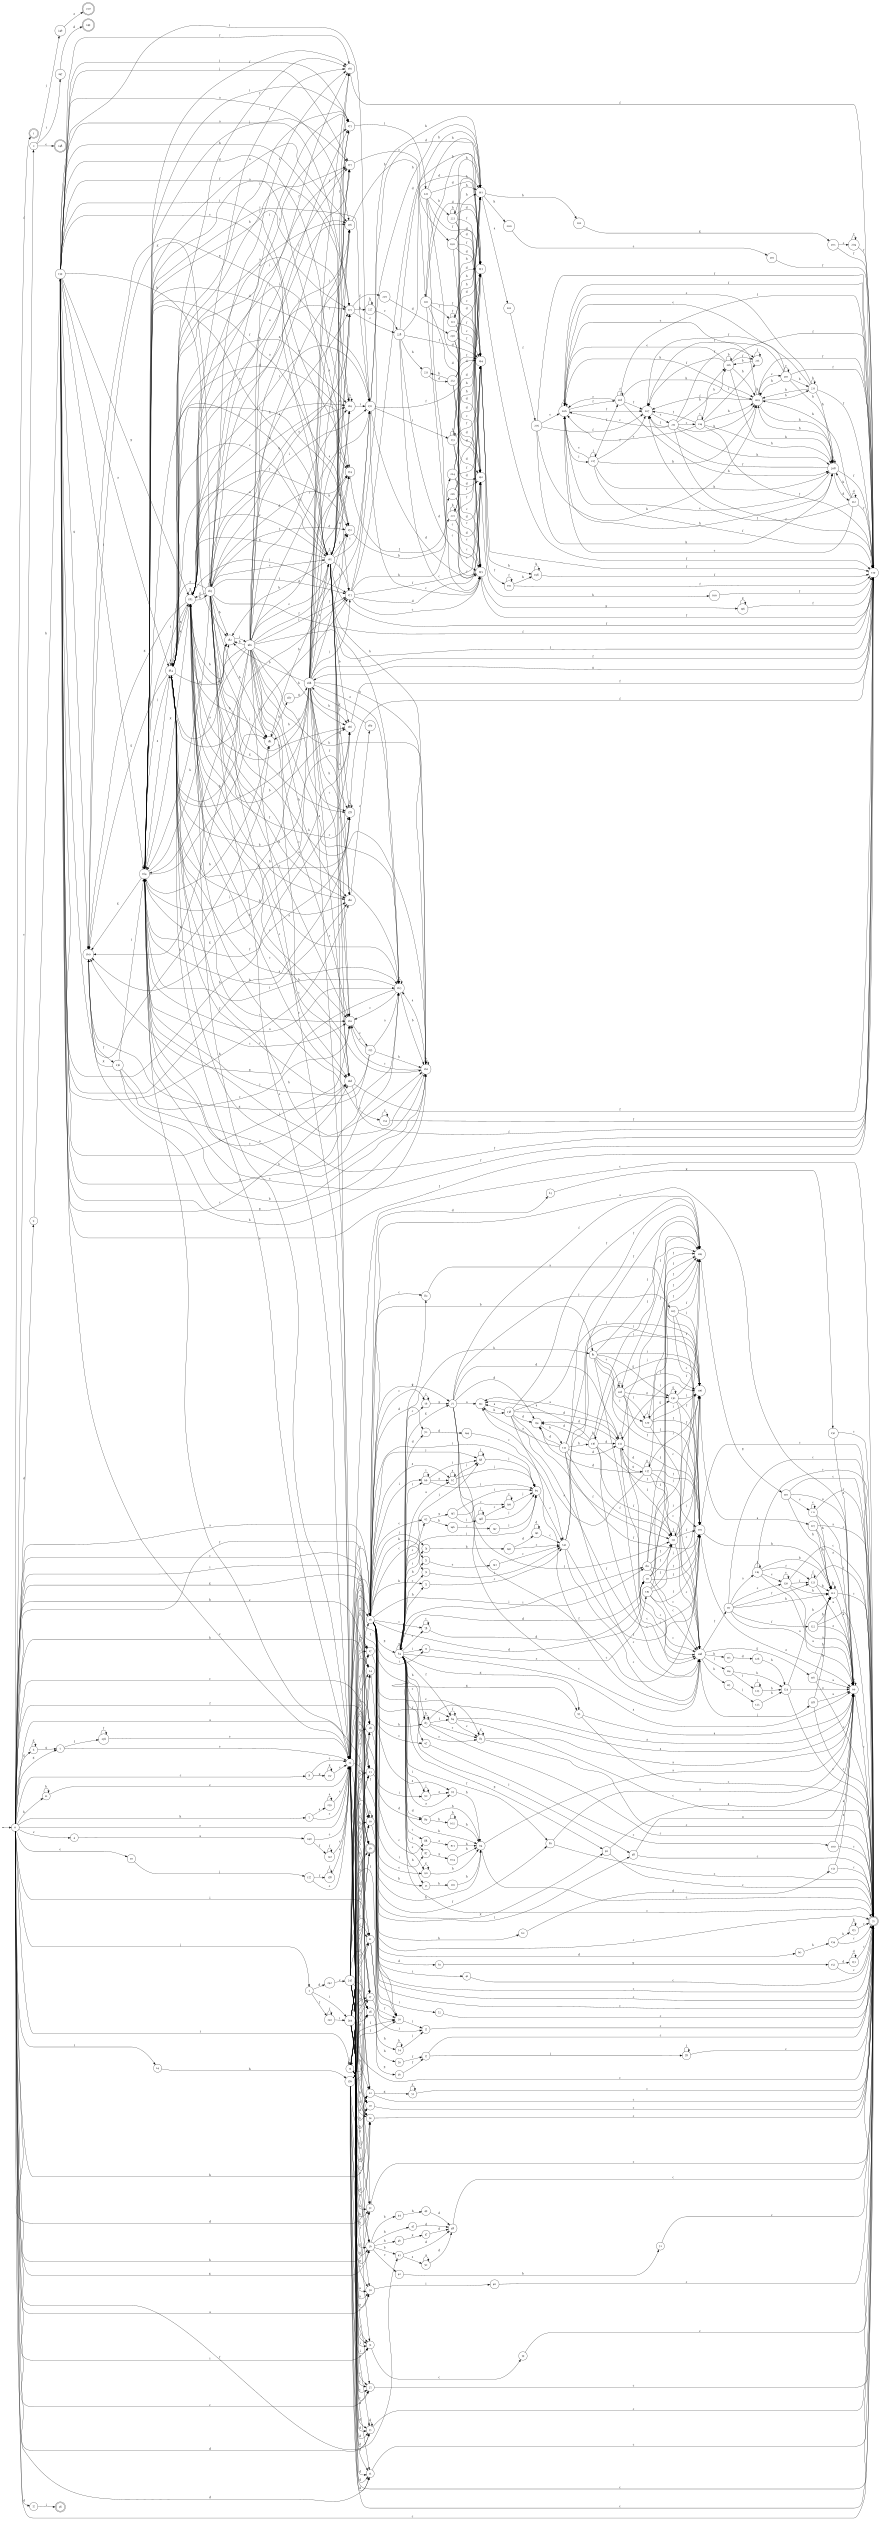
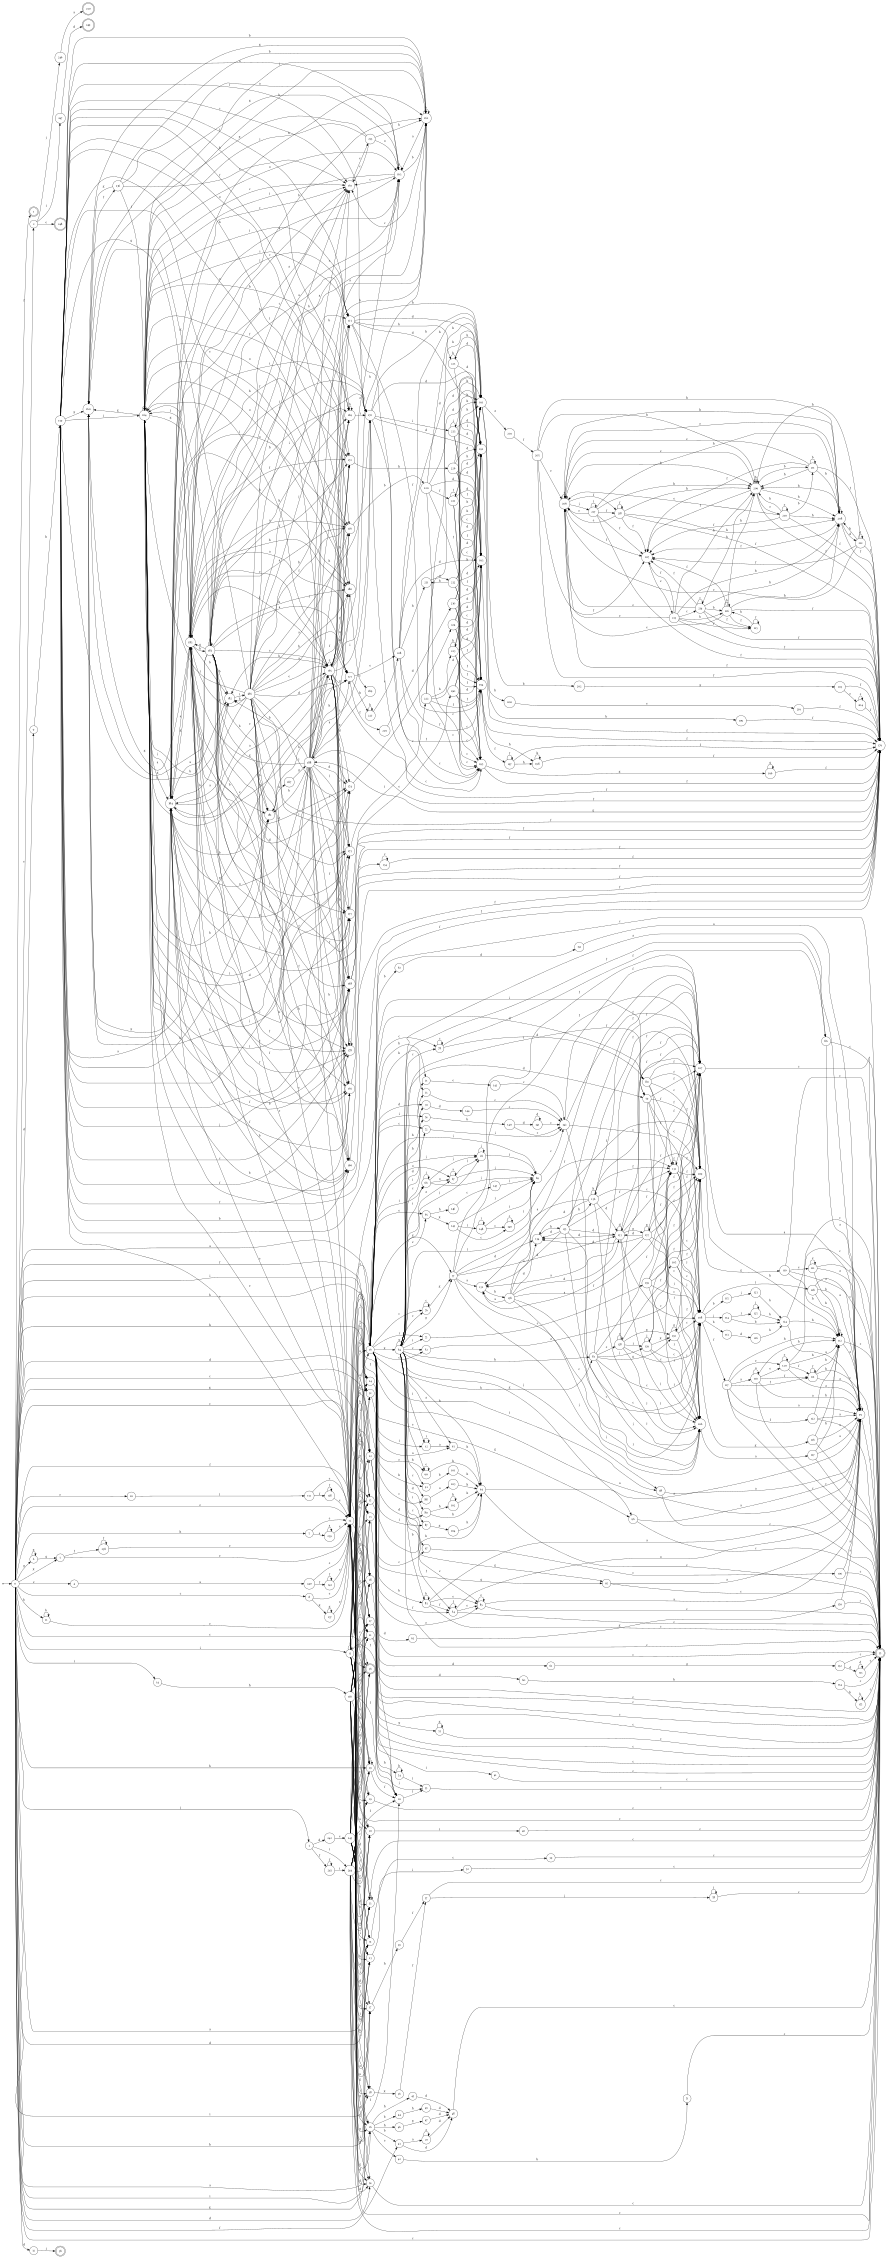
edge "225" -> "195": removed, label "c"
edge "151" -> "35": removed, label "c"
edge "16" -> "86": now "78" -> "86"
